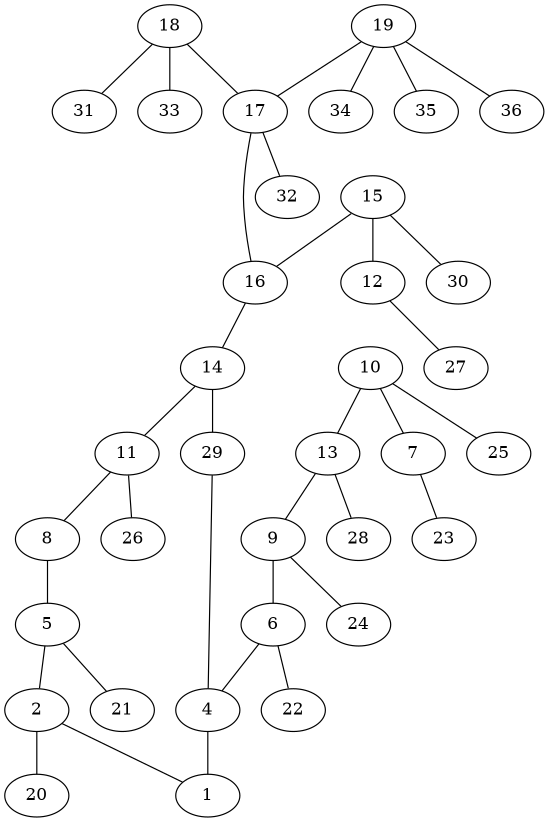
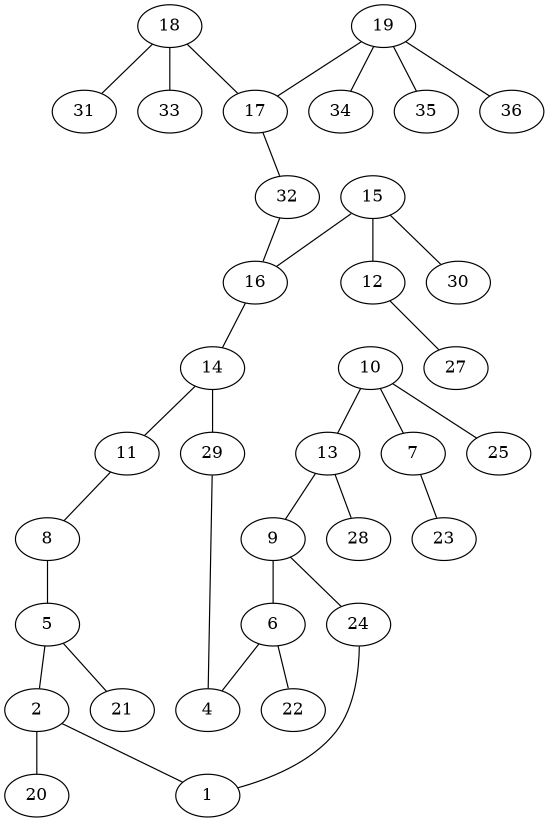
edge "17" -- "16": now "32" -- "16"
node "26": removed
edge "4" -- "1": now "24" -- "1"
